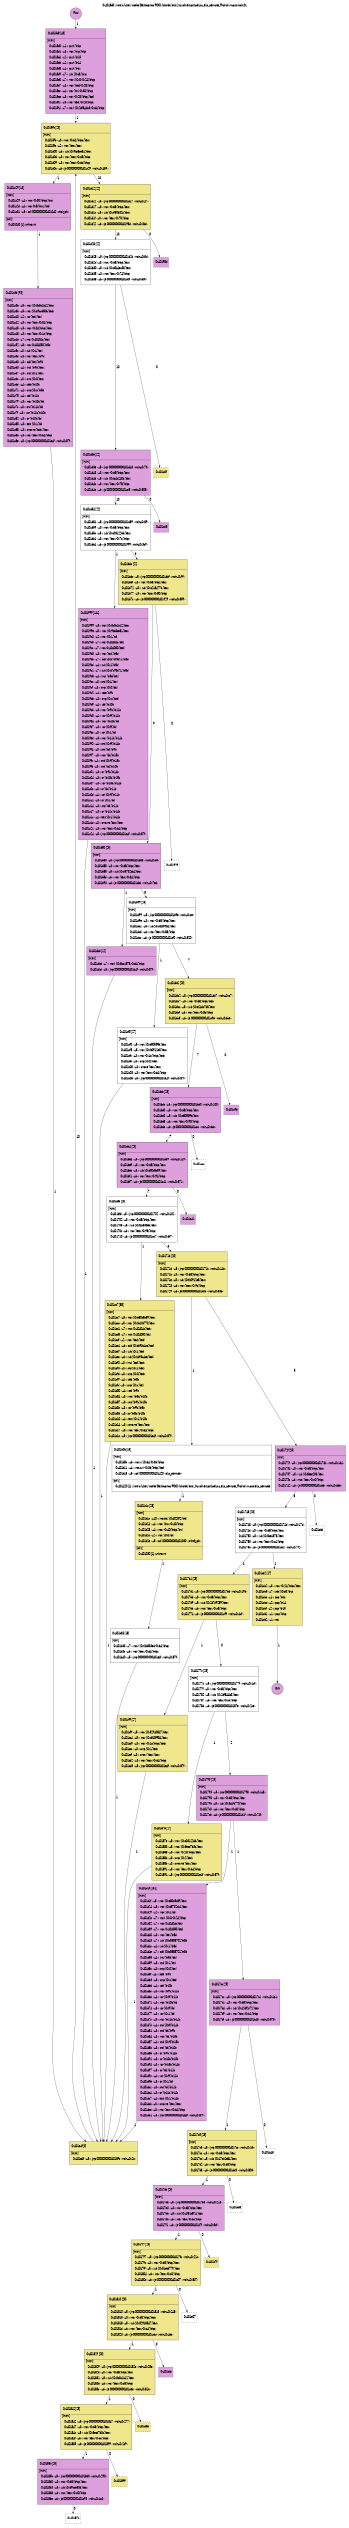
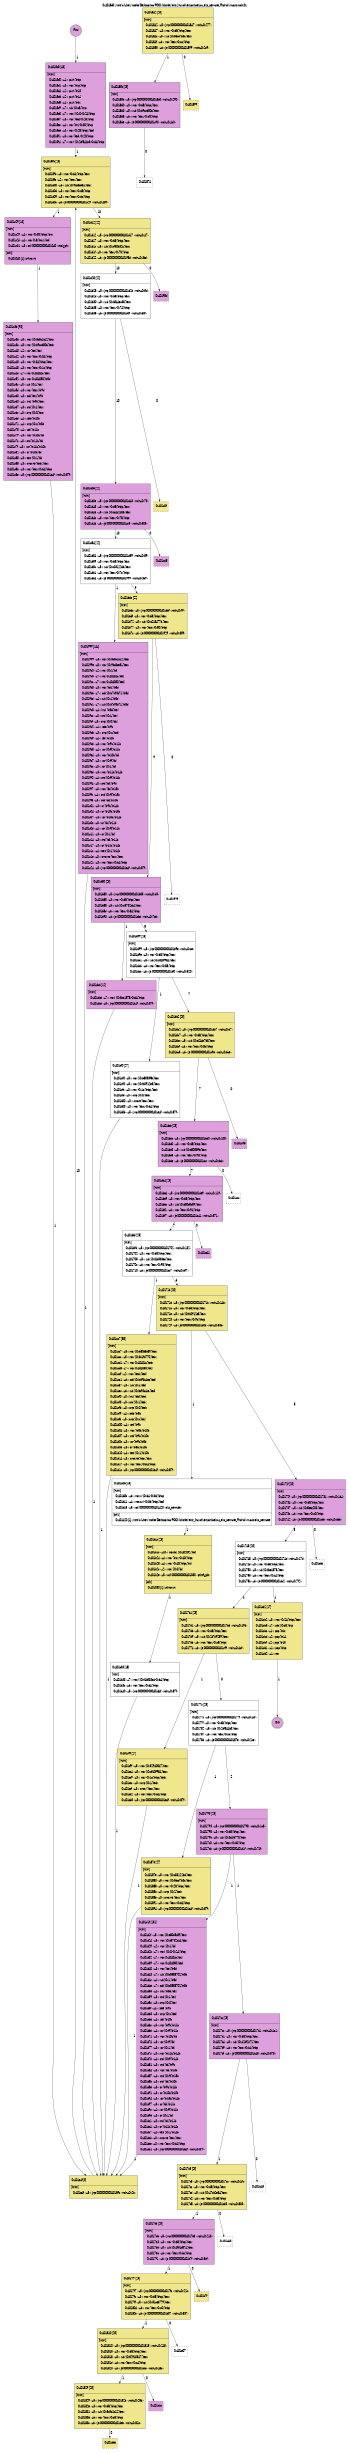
edge "0x401829 [25]" -> "0x401842 [25]": removed, label "1"
